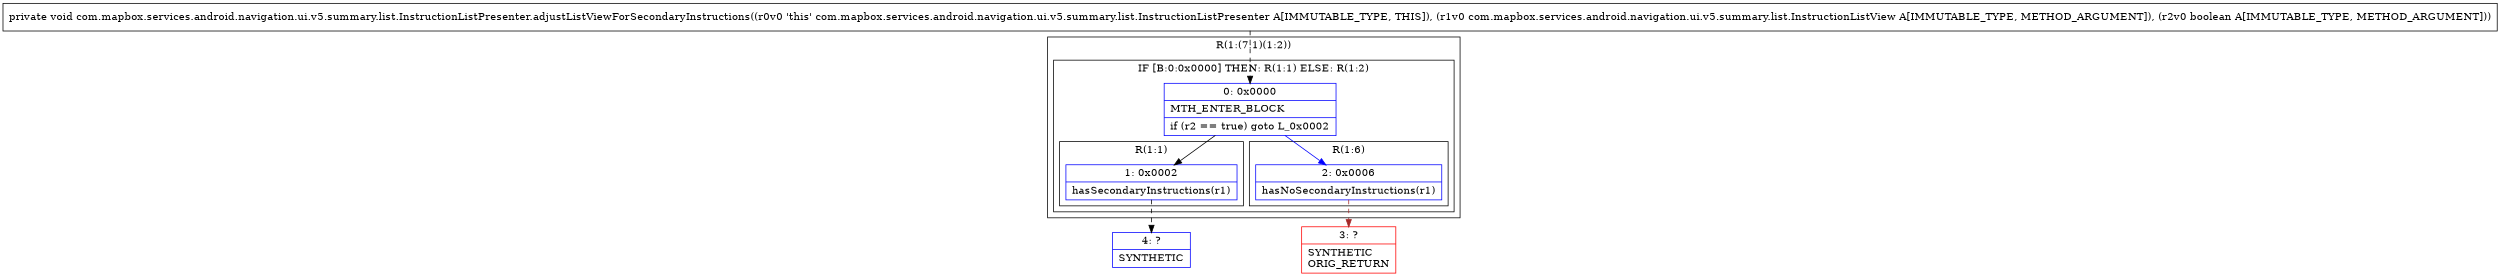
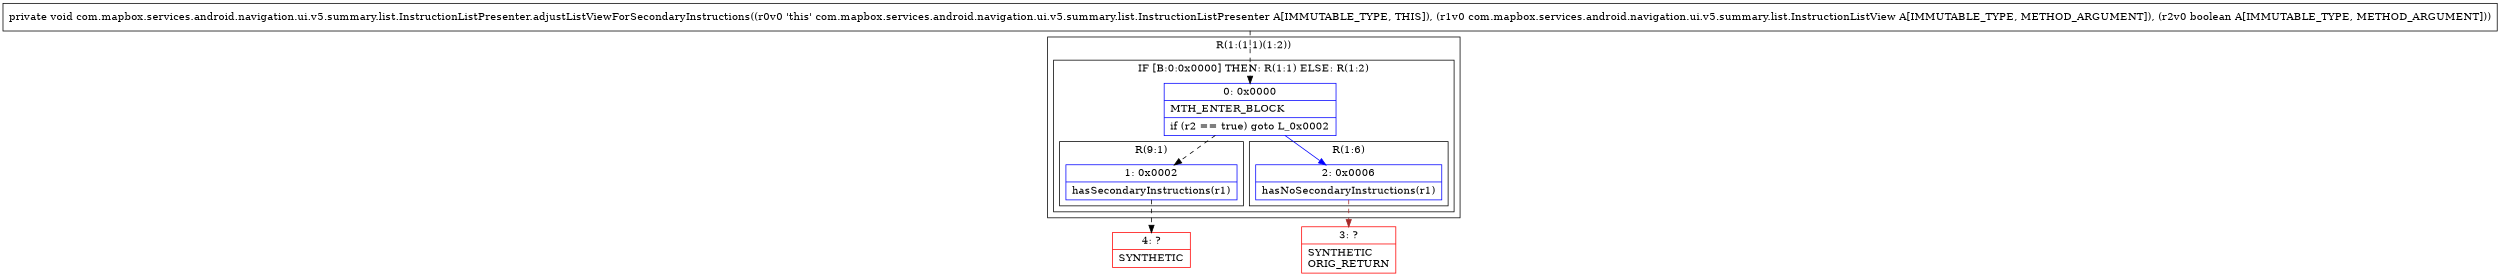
cluster "R(1:(7:1)(1:2))": label "R(1:(7:1)(1:2))" -> "R(1:(1:1)(1:2))"
edge "0: 0x0000" -> "1: 0x0002": style solid -> dashed
cluster "R(1:1)": label "R(1:1)" -> "R(9:1)"
node "4: ?": color blue -> red
